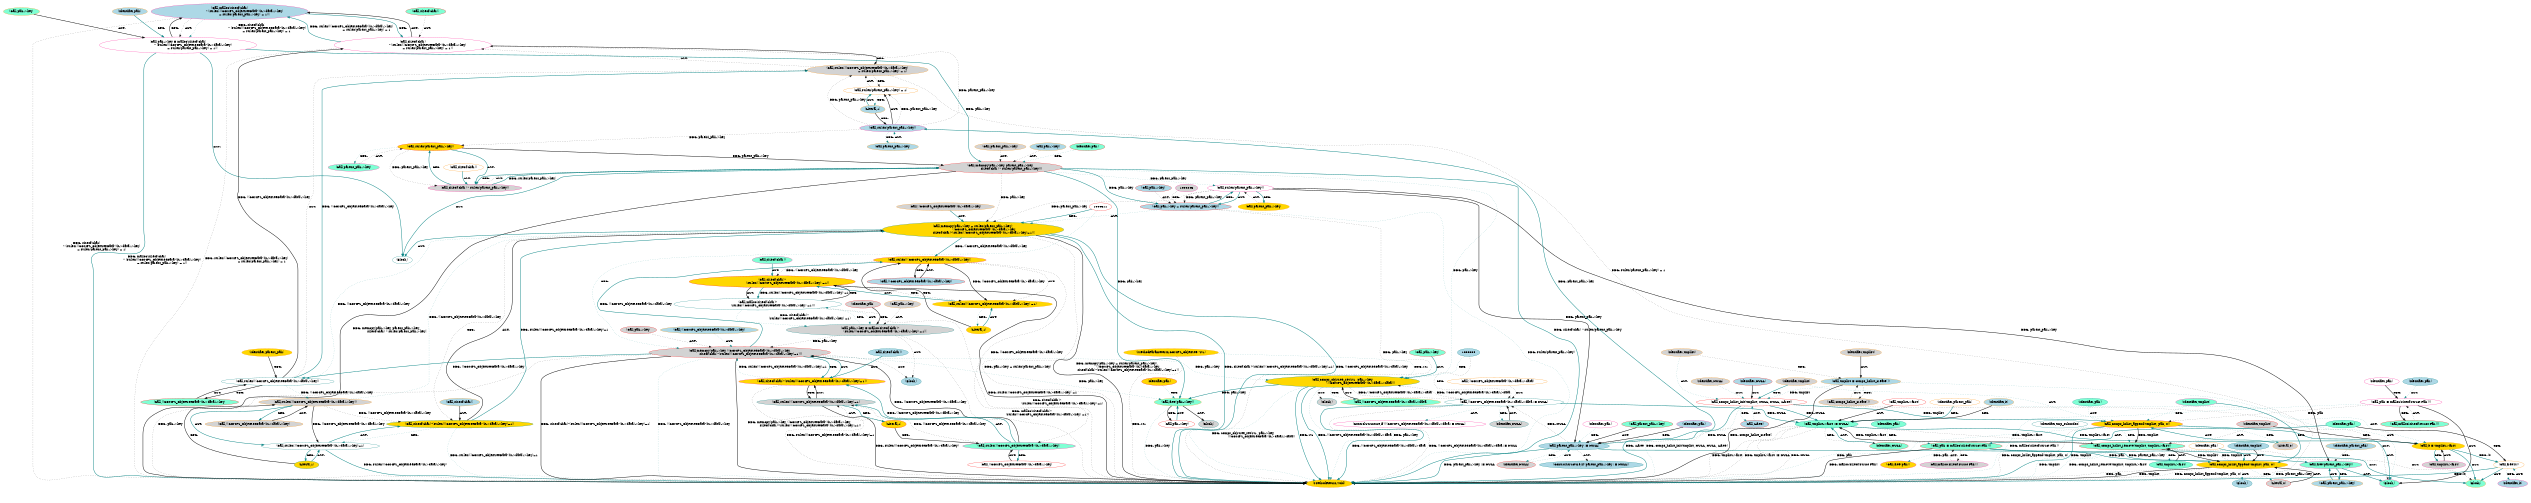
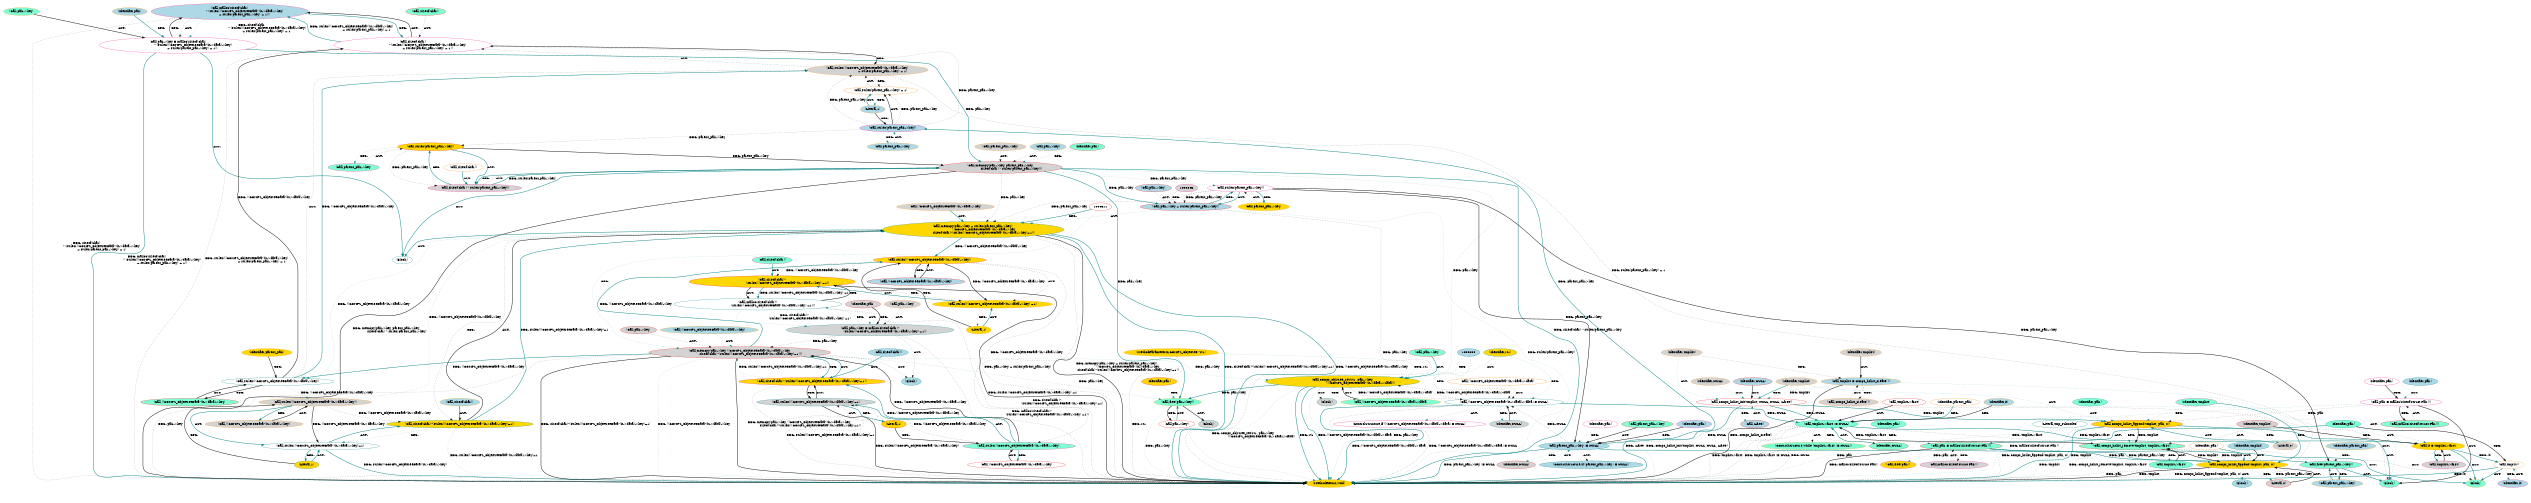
node "(Identifier,rt1)": added
node "(Identifier,tmp_subnodes)": label "(Identifier,tmp_subnodes)" -> "(Literal,tmp_subnodes)"
node "(ControlStructure,while (tmplist->first != NULL))": added
node "(Call,free(it))": label "(Call,free(it))" -> "(Call,tmp(it))"
